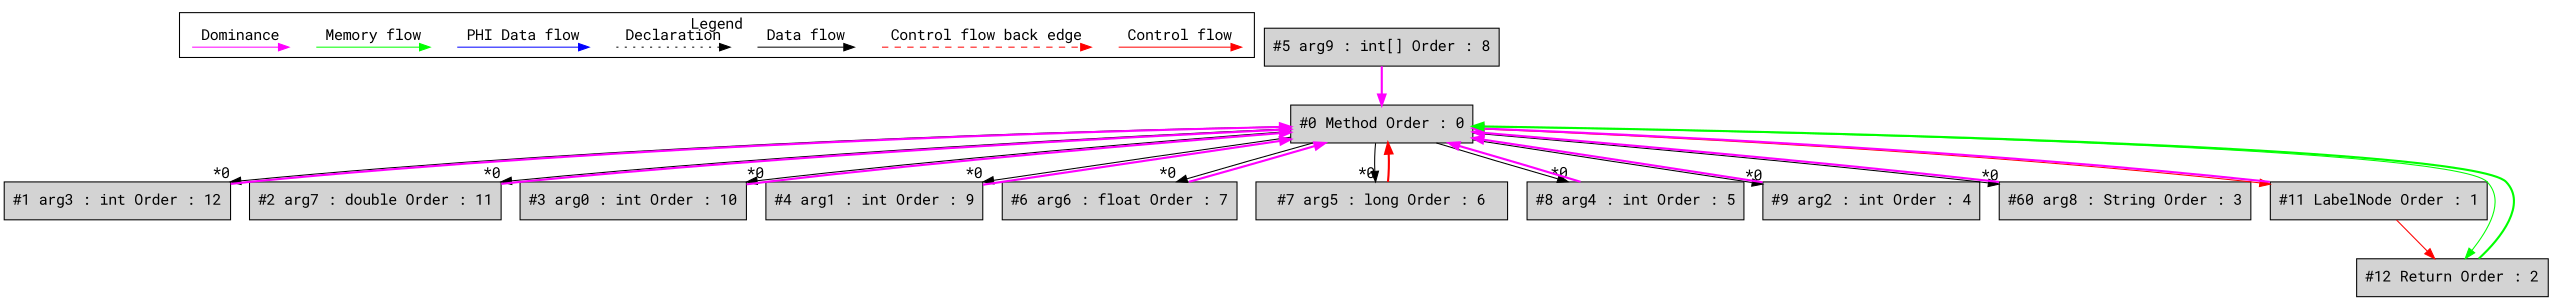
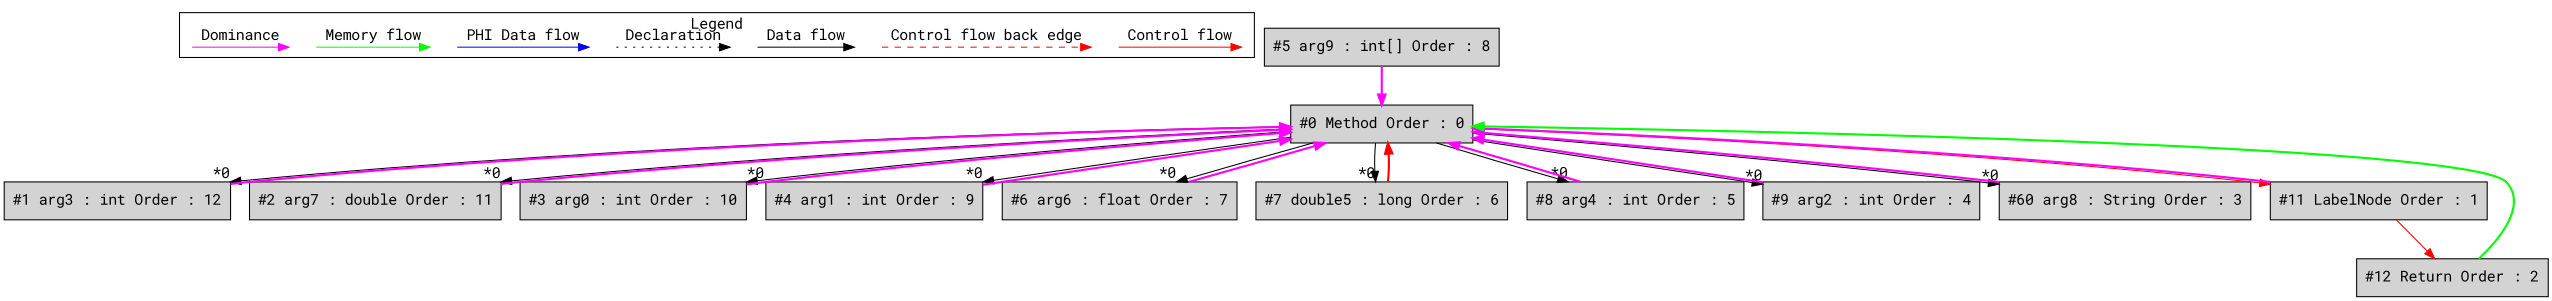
edge "#0 Method Order : 0" -> "#12 Return Order : 2": removed
node "#7 arg5 : long Order : 6": label "#7 arg5 : long Order : 6" -> "#7 double5 : long Order : 6"
